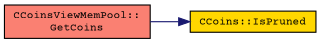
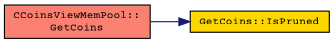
node "CCoins::IsPruned": label "CCoins::IsPruned" -> "GetCoins::IsPruned"
